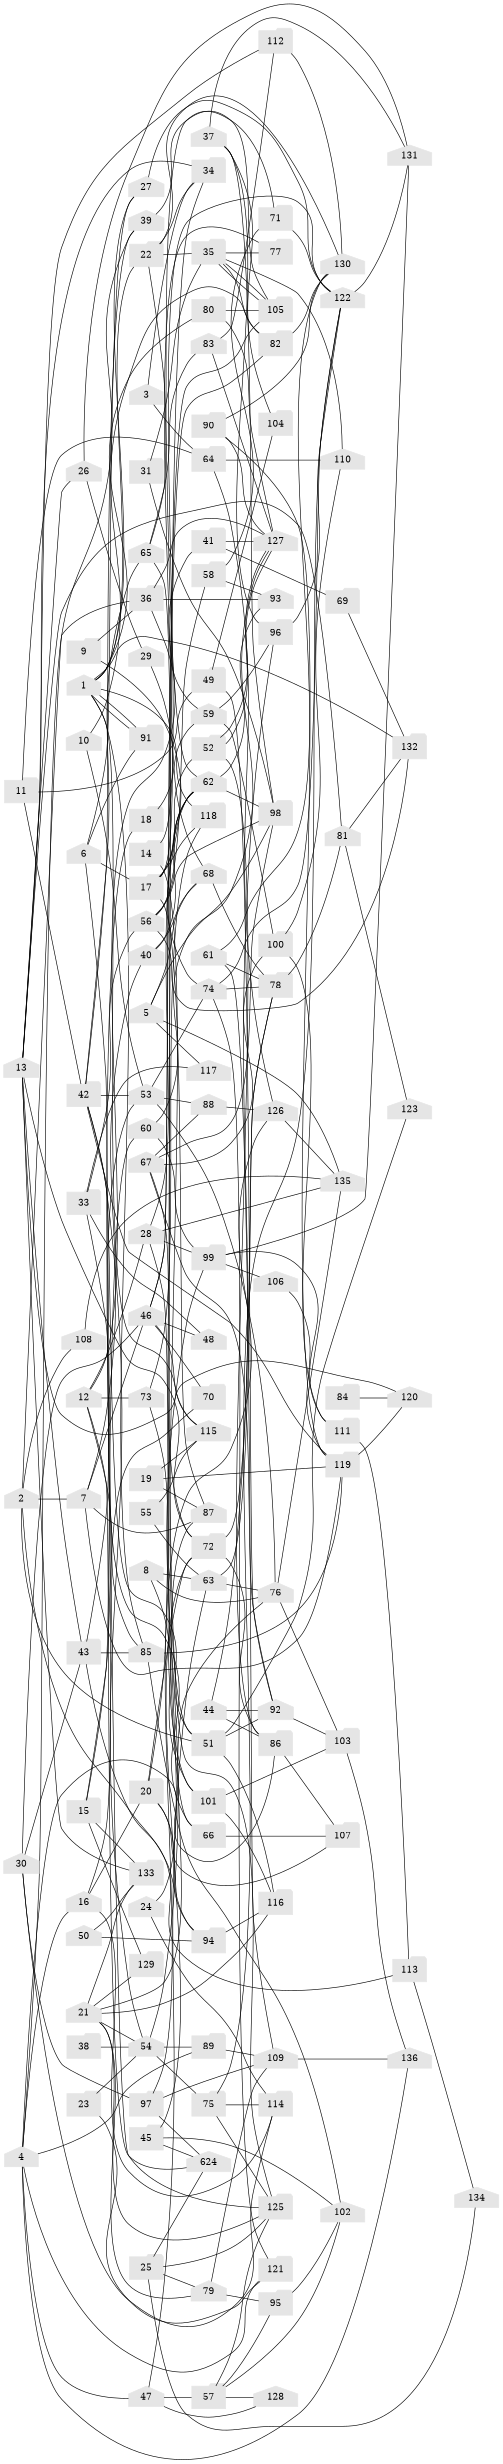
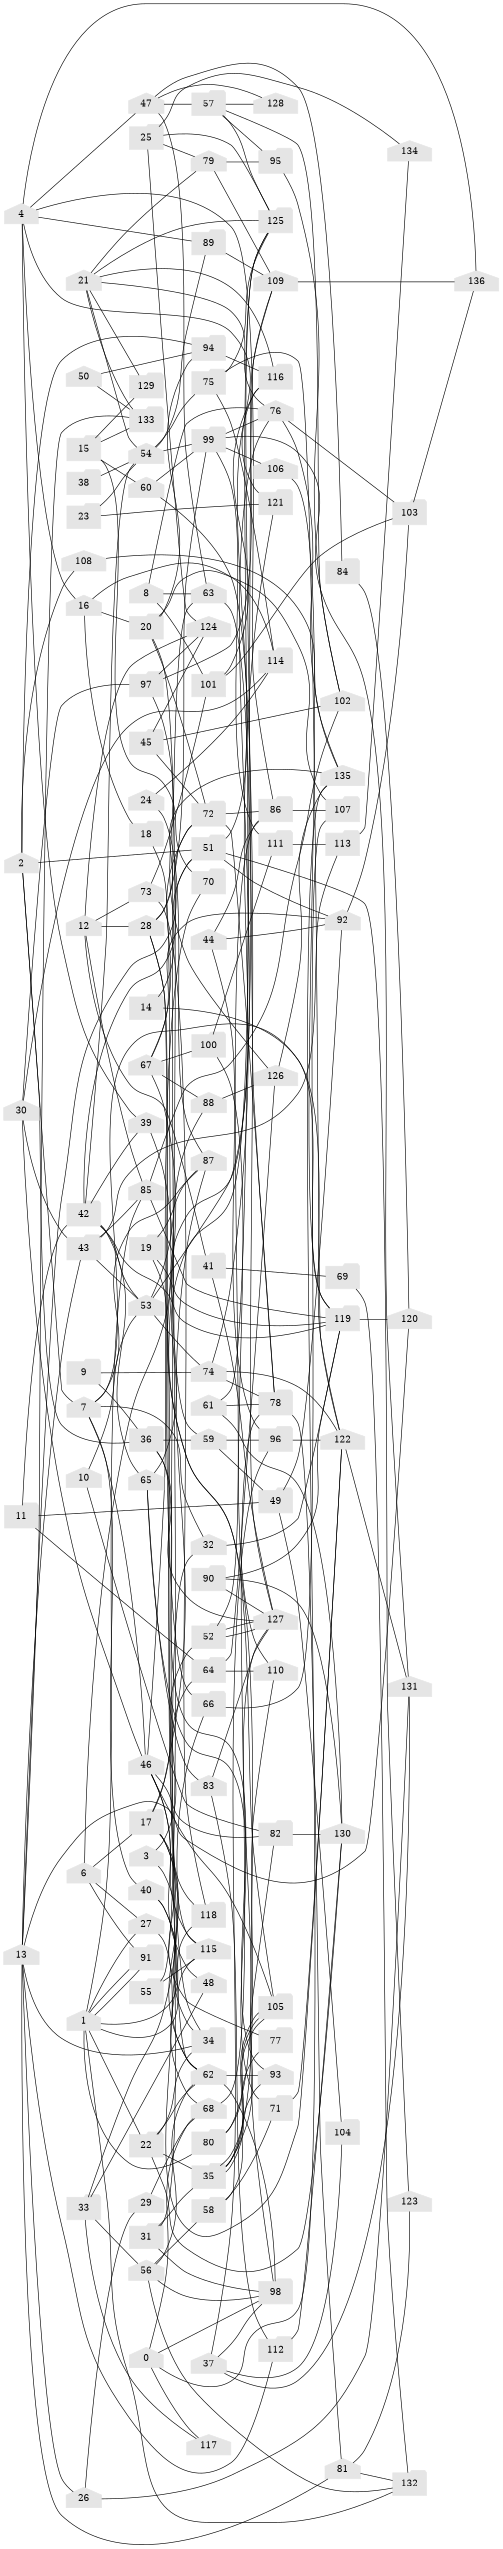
edge "47" -- "84": added
edge "59" -- "100": now "59" -- "49"
node "5": label "5" -> "0"
node "32": added
edge "63" -- "76": now "99" -- "76"
node "624": label "624" -> "124"
